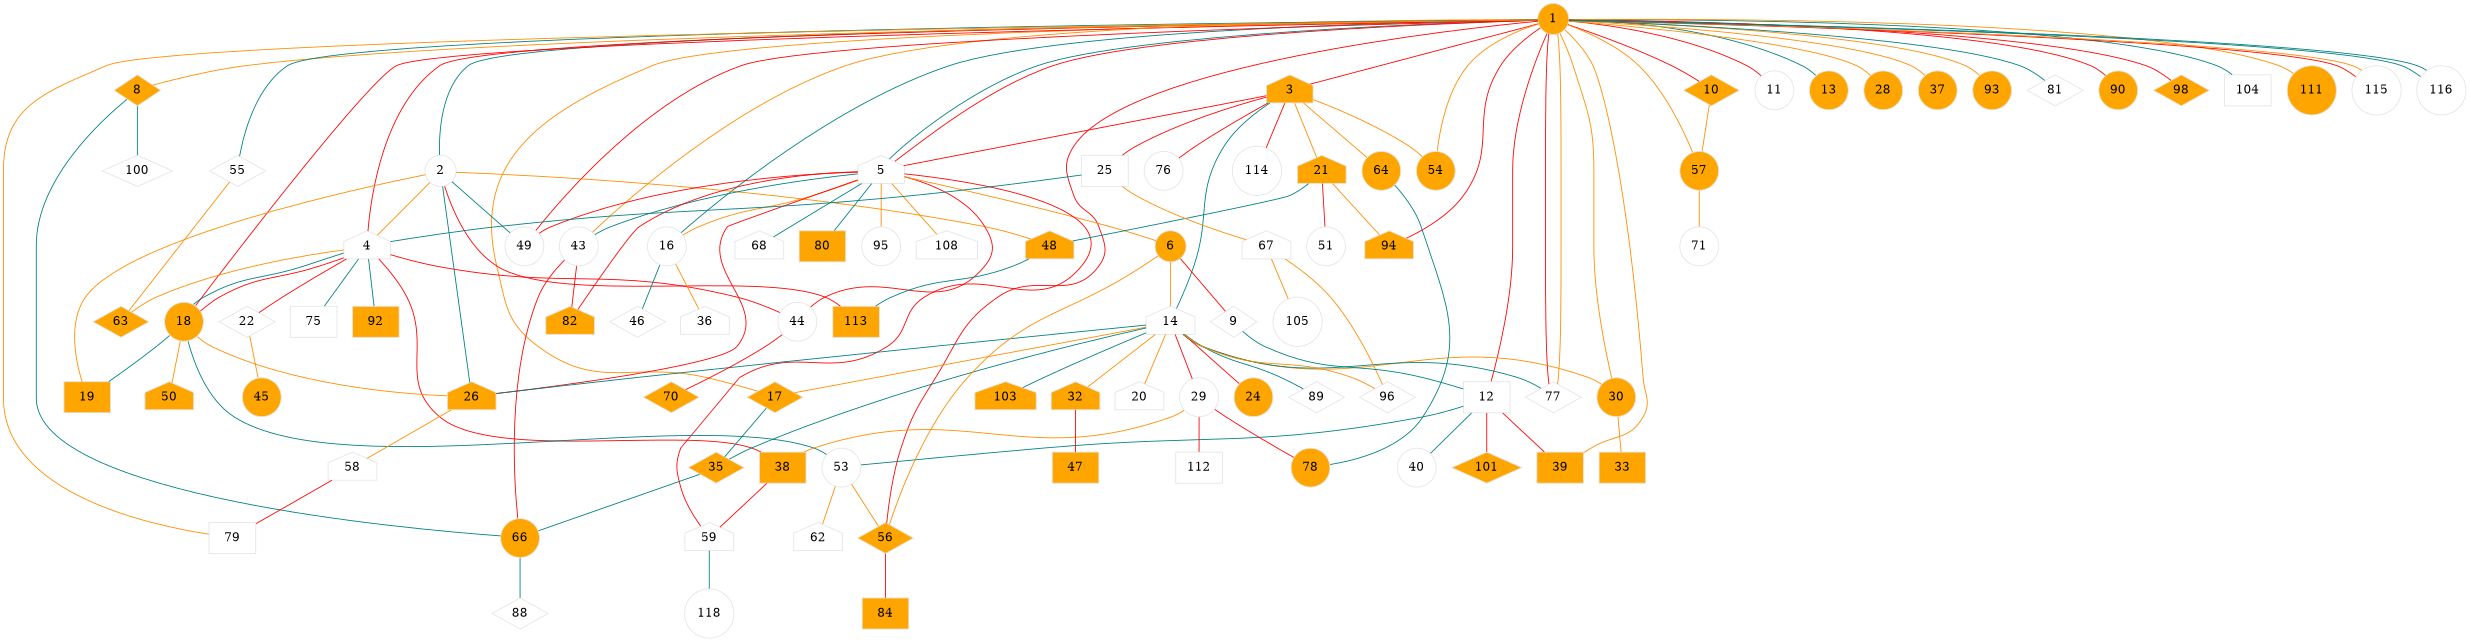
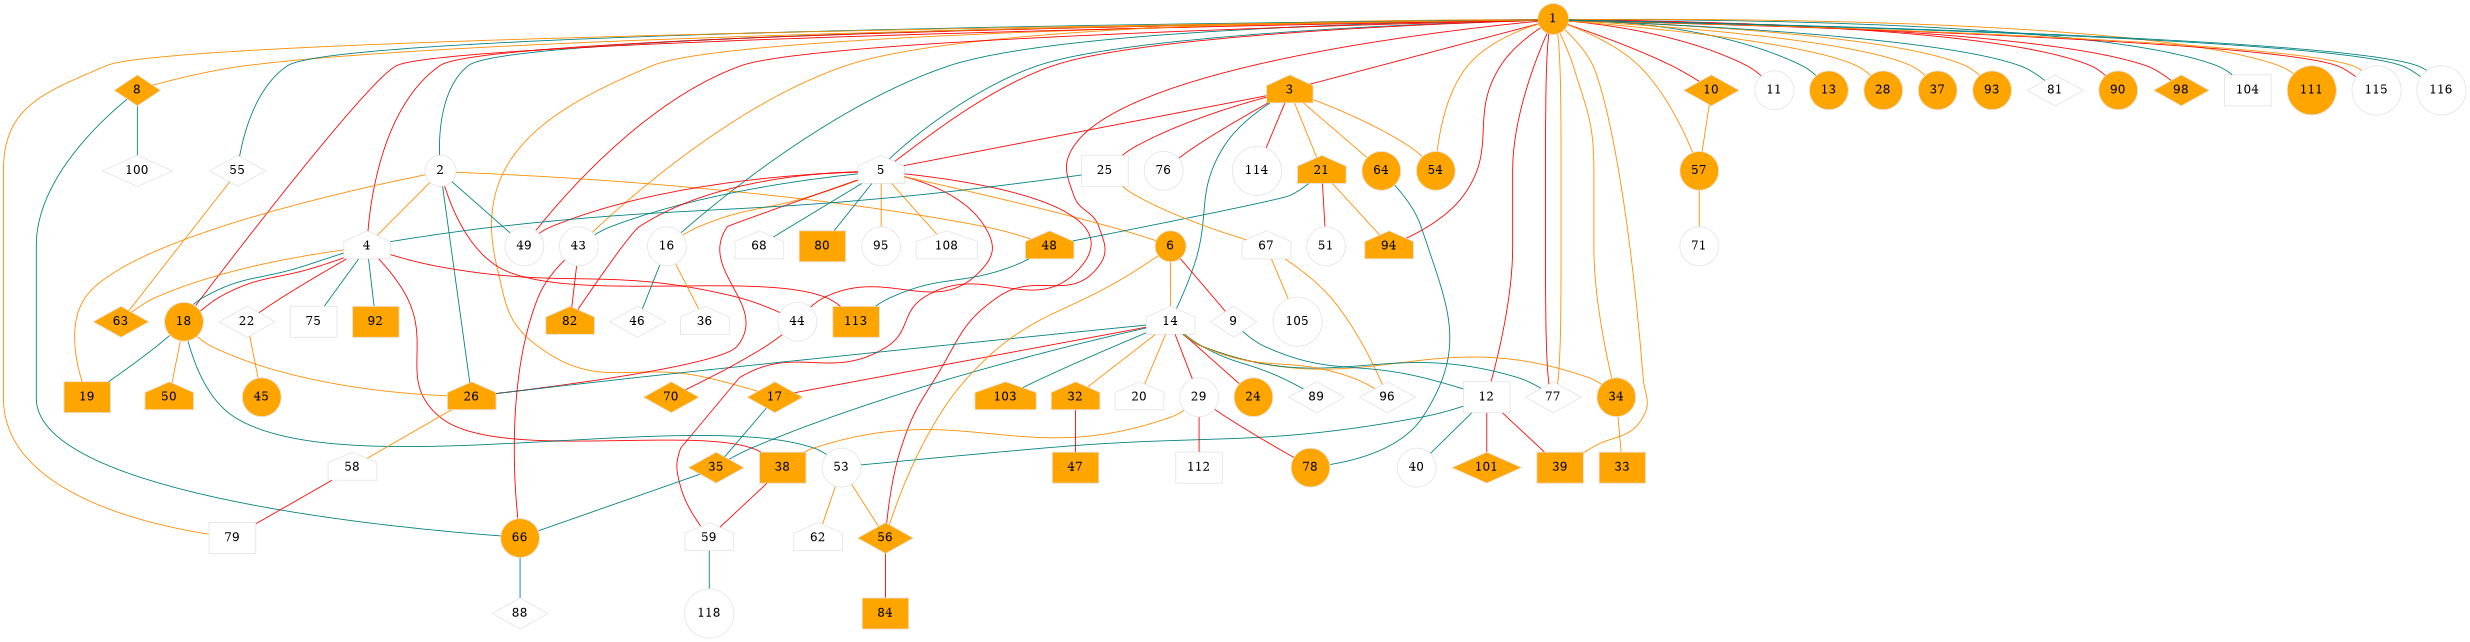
edge "14" -- "17": color darkorange -> red
node "30": label "30" -> "34"
